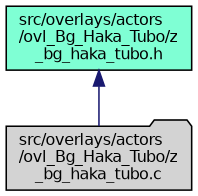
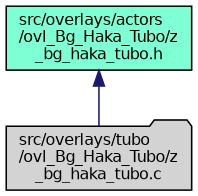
node "src/overlays/actors /ovl_Bg_Haka_Tubo/z _bg_haka_tubo.c": label "src/overlays/actors /ovl_Bg_Haka_Tubo/z _bg_haka_tubo.c" -> "src/overlays/tubo /ovl_Bg_Haka_Tubo/z _bg_haka_tubo.c"
